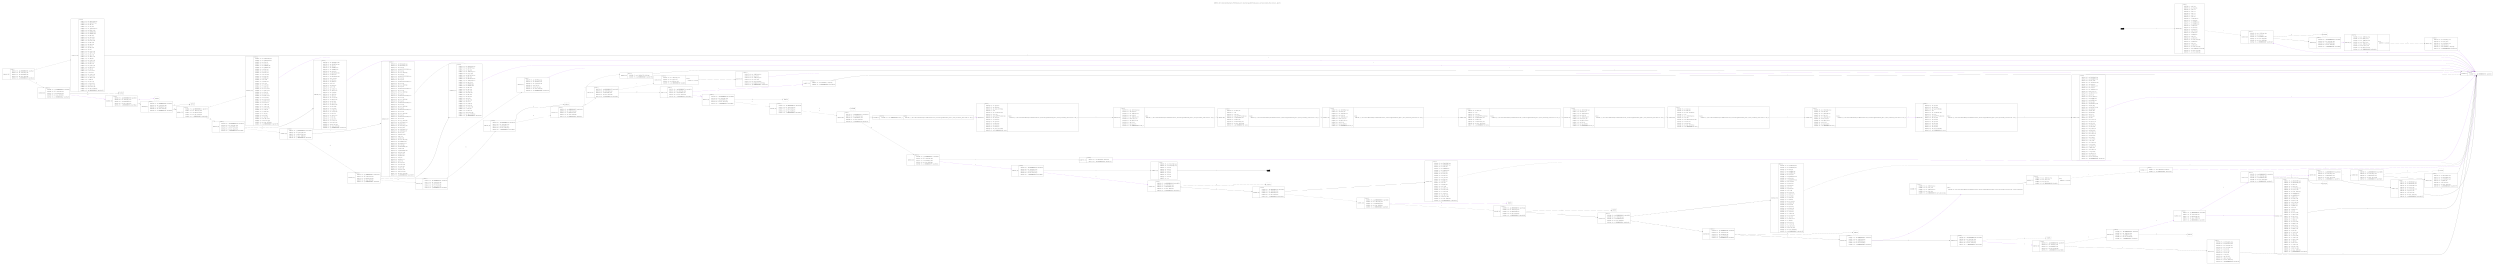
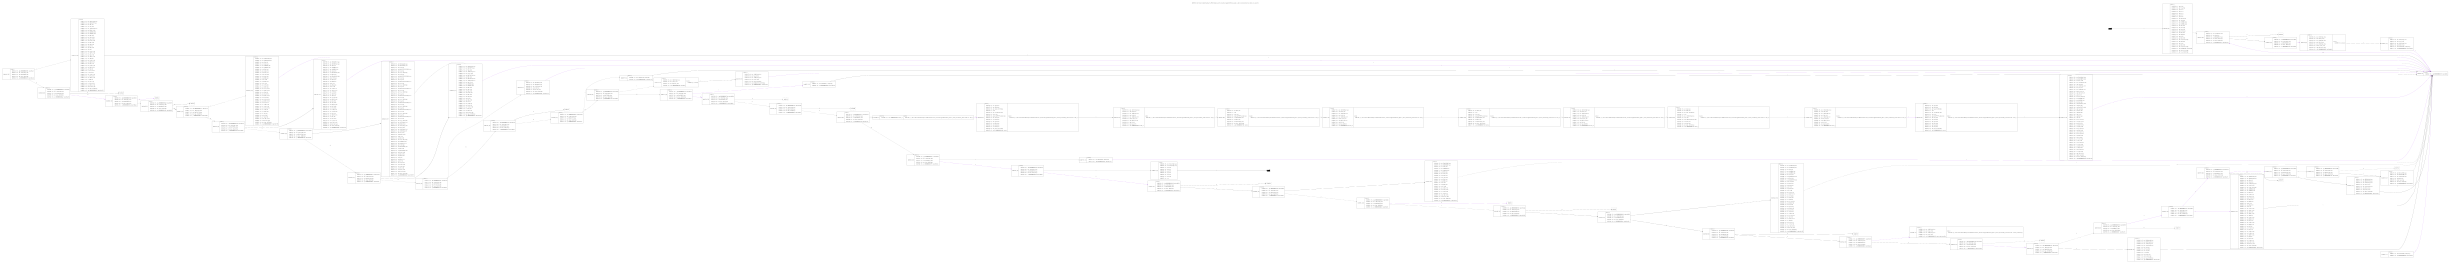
node "0x40209d [15]": removed
